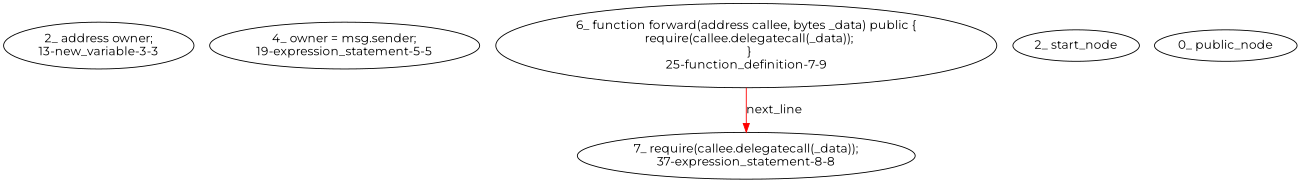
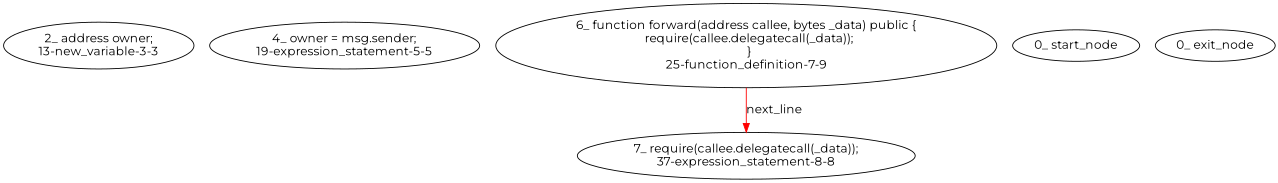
node "2_ start_node": label "2_ start_node" -> "0_ start_node"
node "0_ public_node": label "0_ public_node" -> "0_ exit_node"
